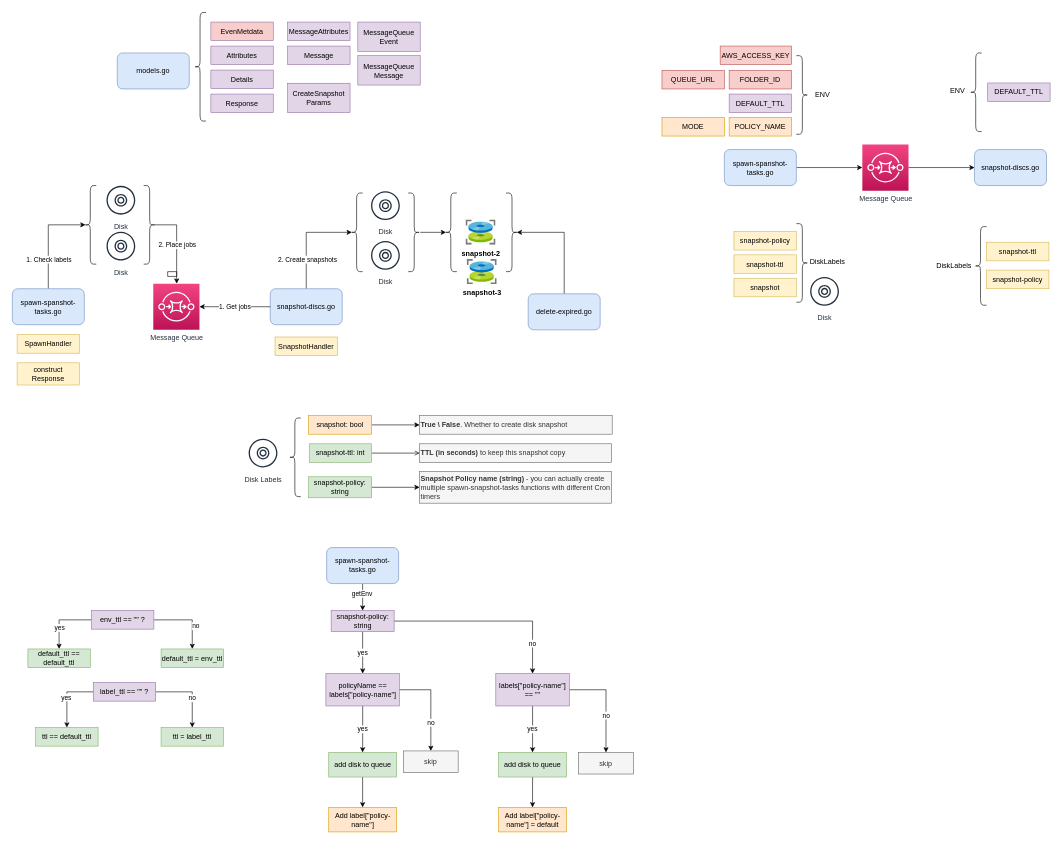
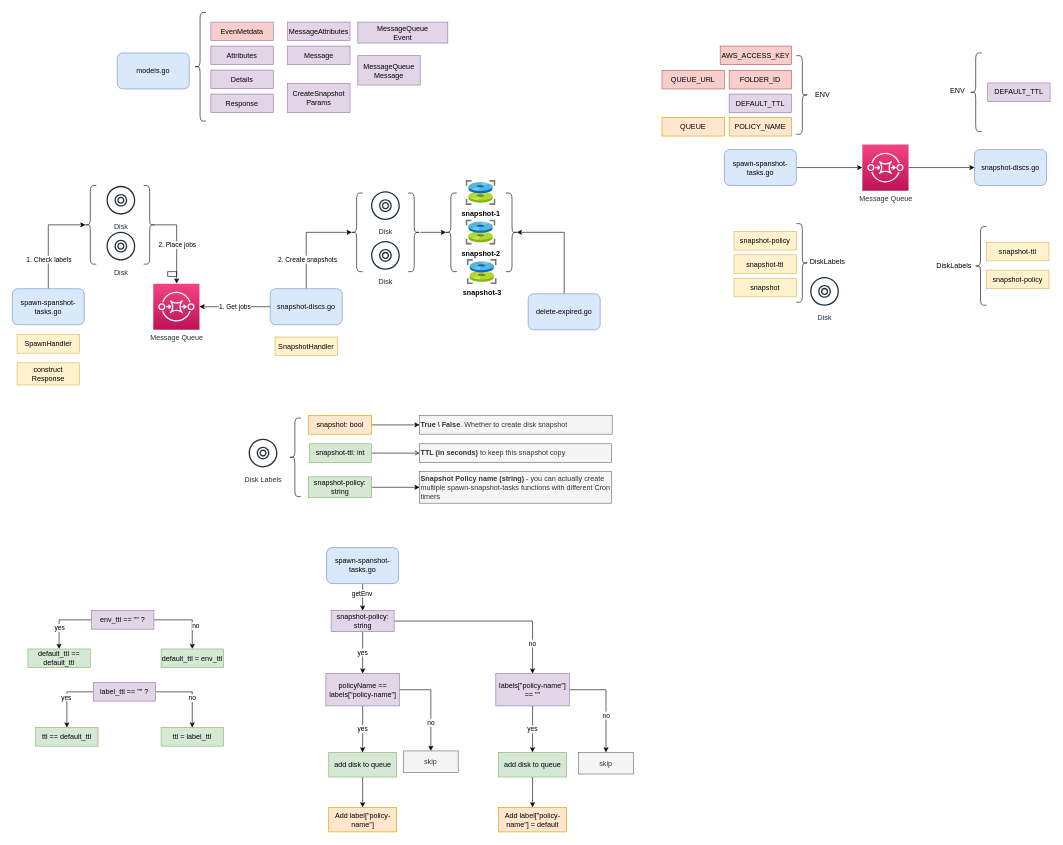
node "MessageQueue Event": size 62x29 -> 90x21
node "MODE": label "MODE" -> "QUEUE"
node "snapshot-1": added
